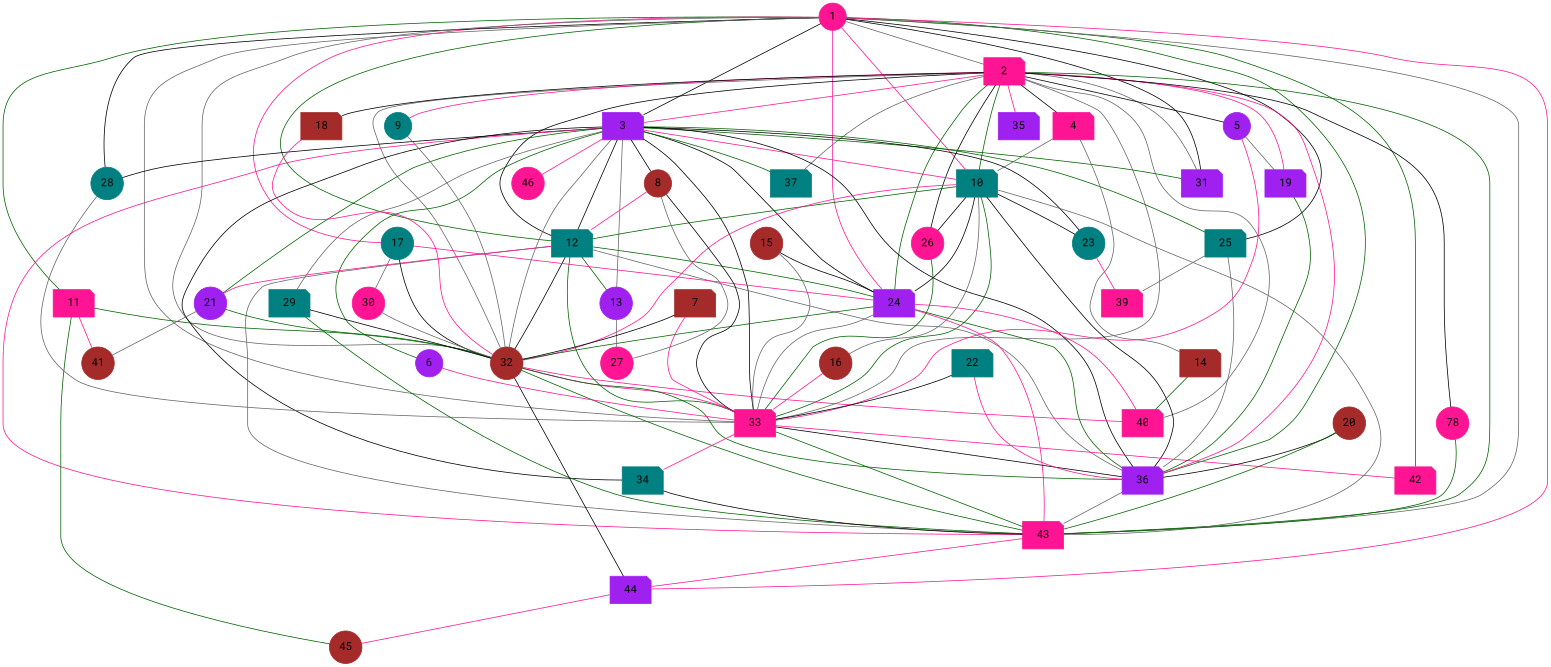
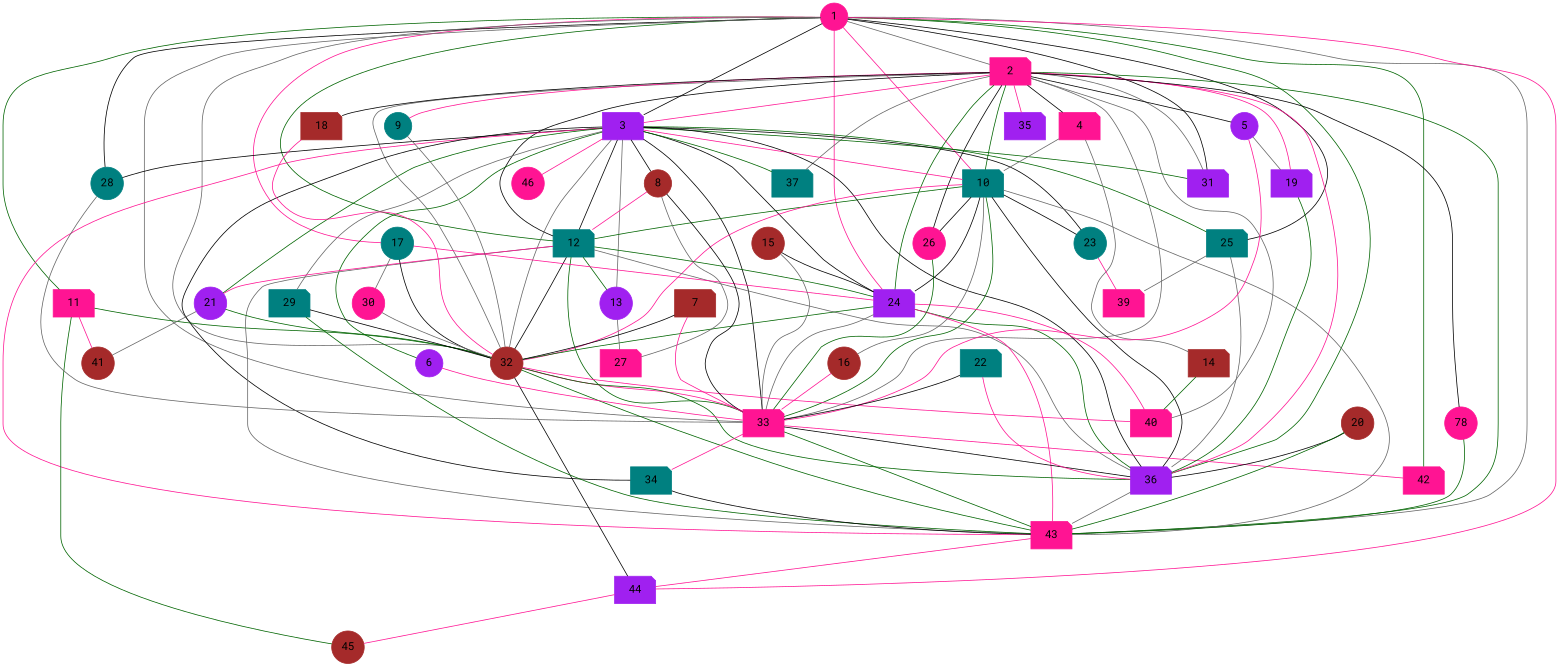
node "27": shape circle -> note
